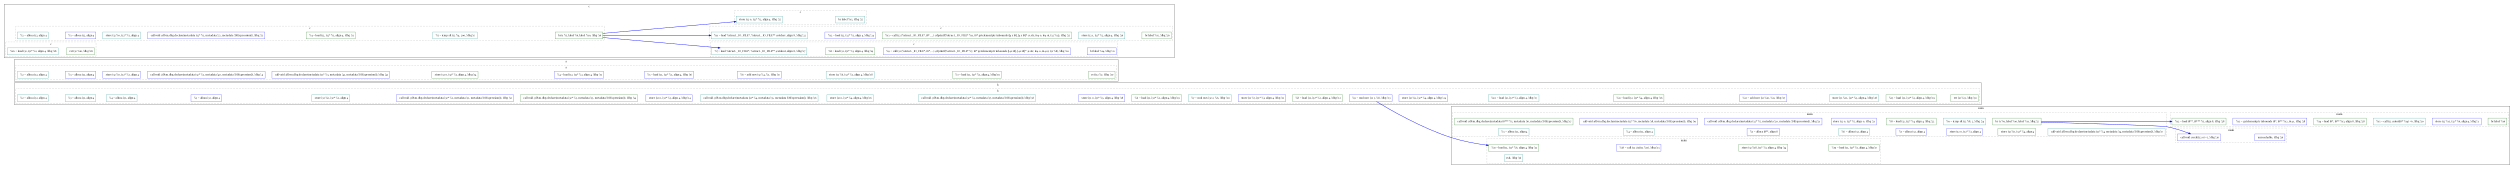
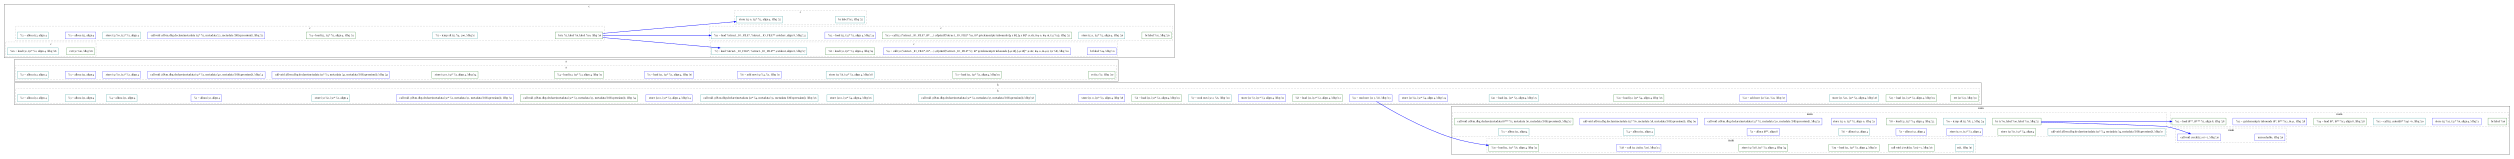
node "%4 = load i32, i32* %2, align 4, !dbg !15": color blue -> darkgreen
node "%10 = load i32, i32* %3, align 4, !dbg !25": label "%10 = load i32, i32* %3, align 4, !dbg !25" -> "%10 = load i39, i32* %3, align 4, !dbg !25"
node "call void @exit(i32 %19) #5, !dbg !36": added
